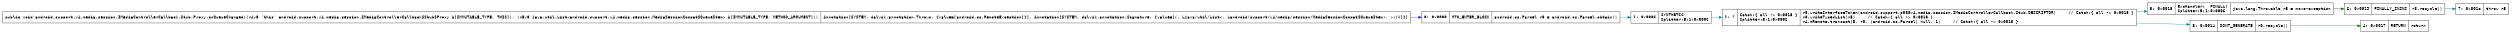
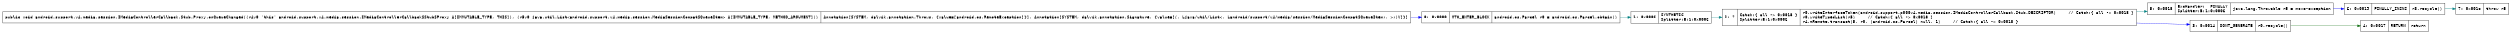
edge "5: 0x0018" -> "6: 0x0019": color darkgreen -> blue
edge "2: ?" -> "3: 0x0014": color teal -> blue
